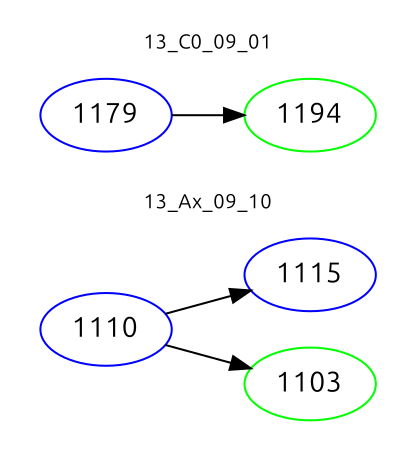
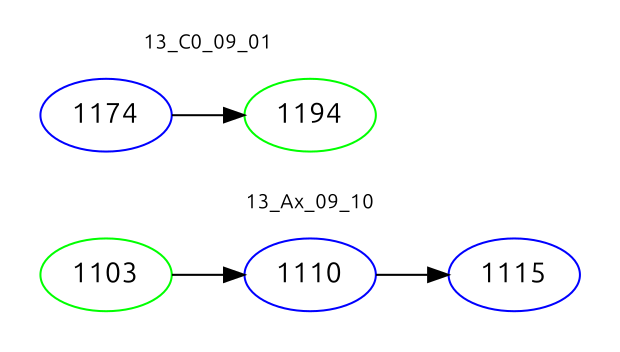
node "1179": label "1179" -> "1174"
edge "1110" -> "1103": reversed
